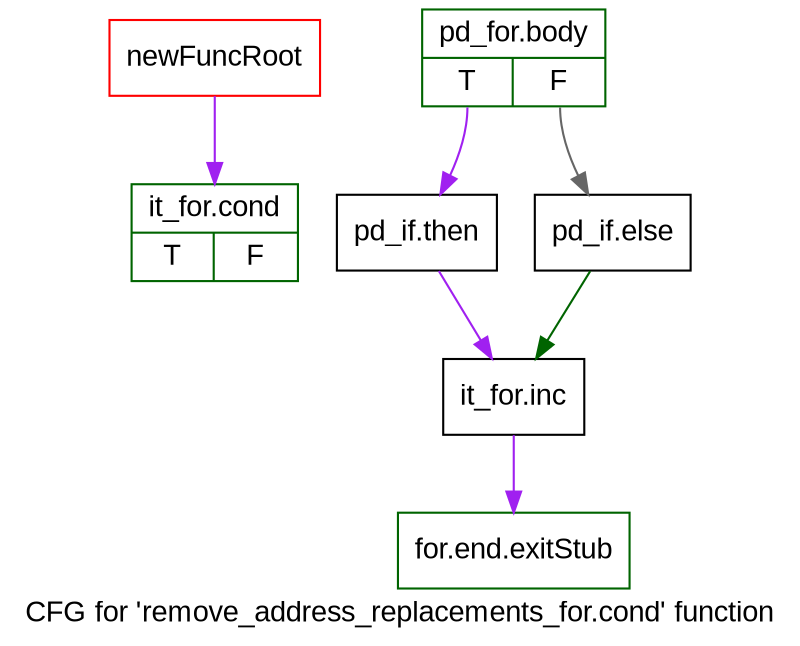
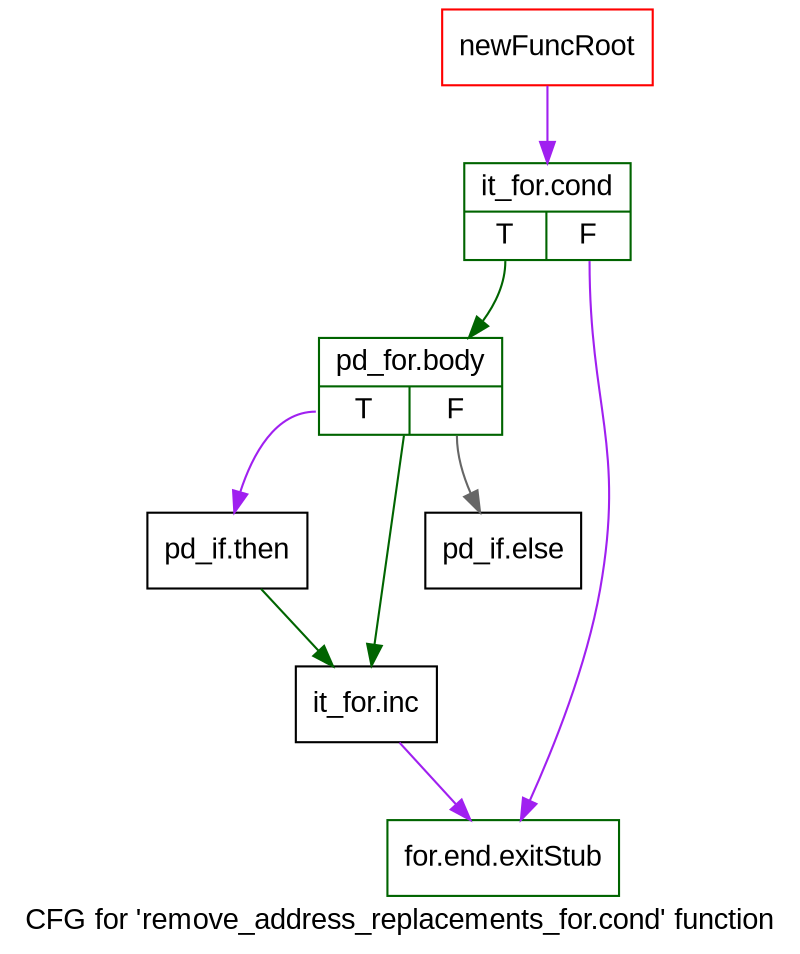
edge "it_for.cond" -> "pd_for.body": added
edge "pd_if.then" -> "it_for.inc": color purple -> darkgreen
edge "pd_if.else" -> "it_for.inc": now "pd_for.body" -> "it_for.inc"
edge "it_for.cond" -> "for.end.exitStub": added
